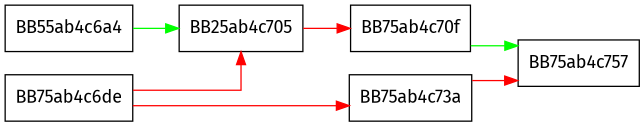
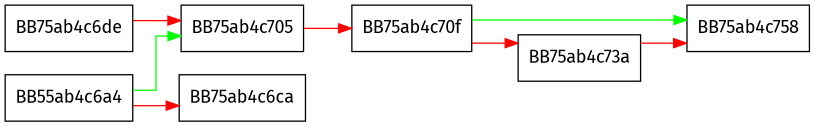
node "BB25ab4c705": label "BB25ab4c705" -> "BB75ab4c705"
node "BB75ab4c757": label "BB75ab4c757" -> "BB75ab4c758"
node "BB75ab4c6ca": added
edge "BB75ab4c6de" -> "BB75ab4c73a": now "BB75ab4c70f" -> "BB75ab4c73a"
